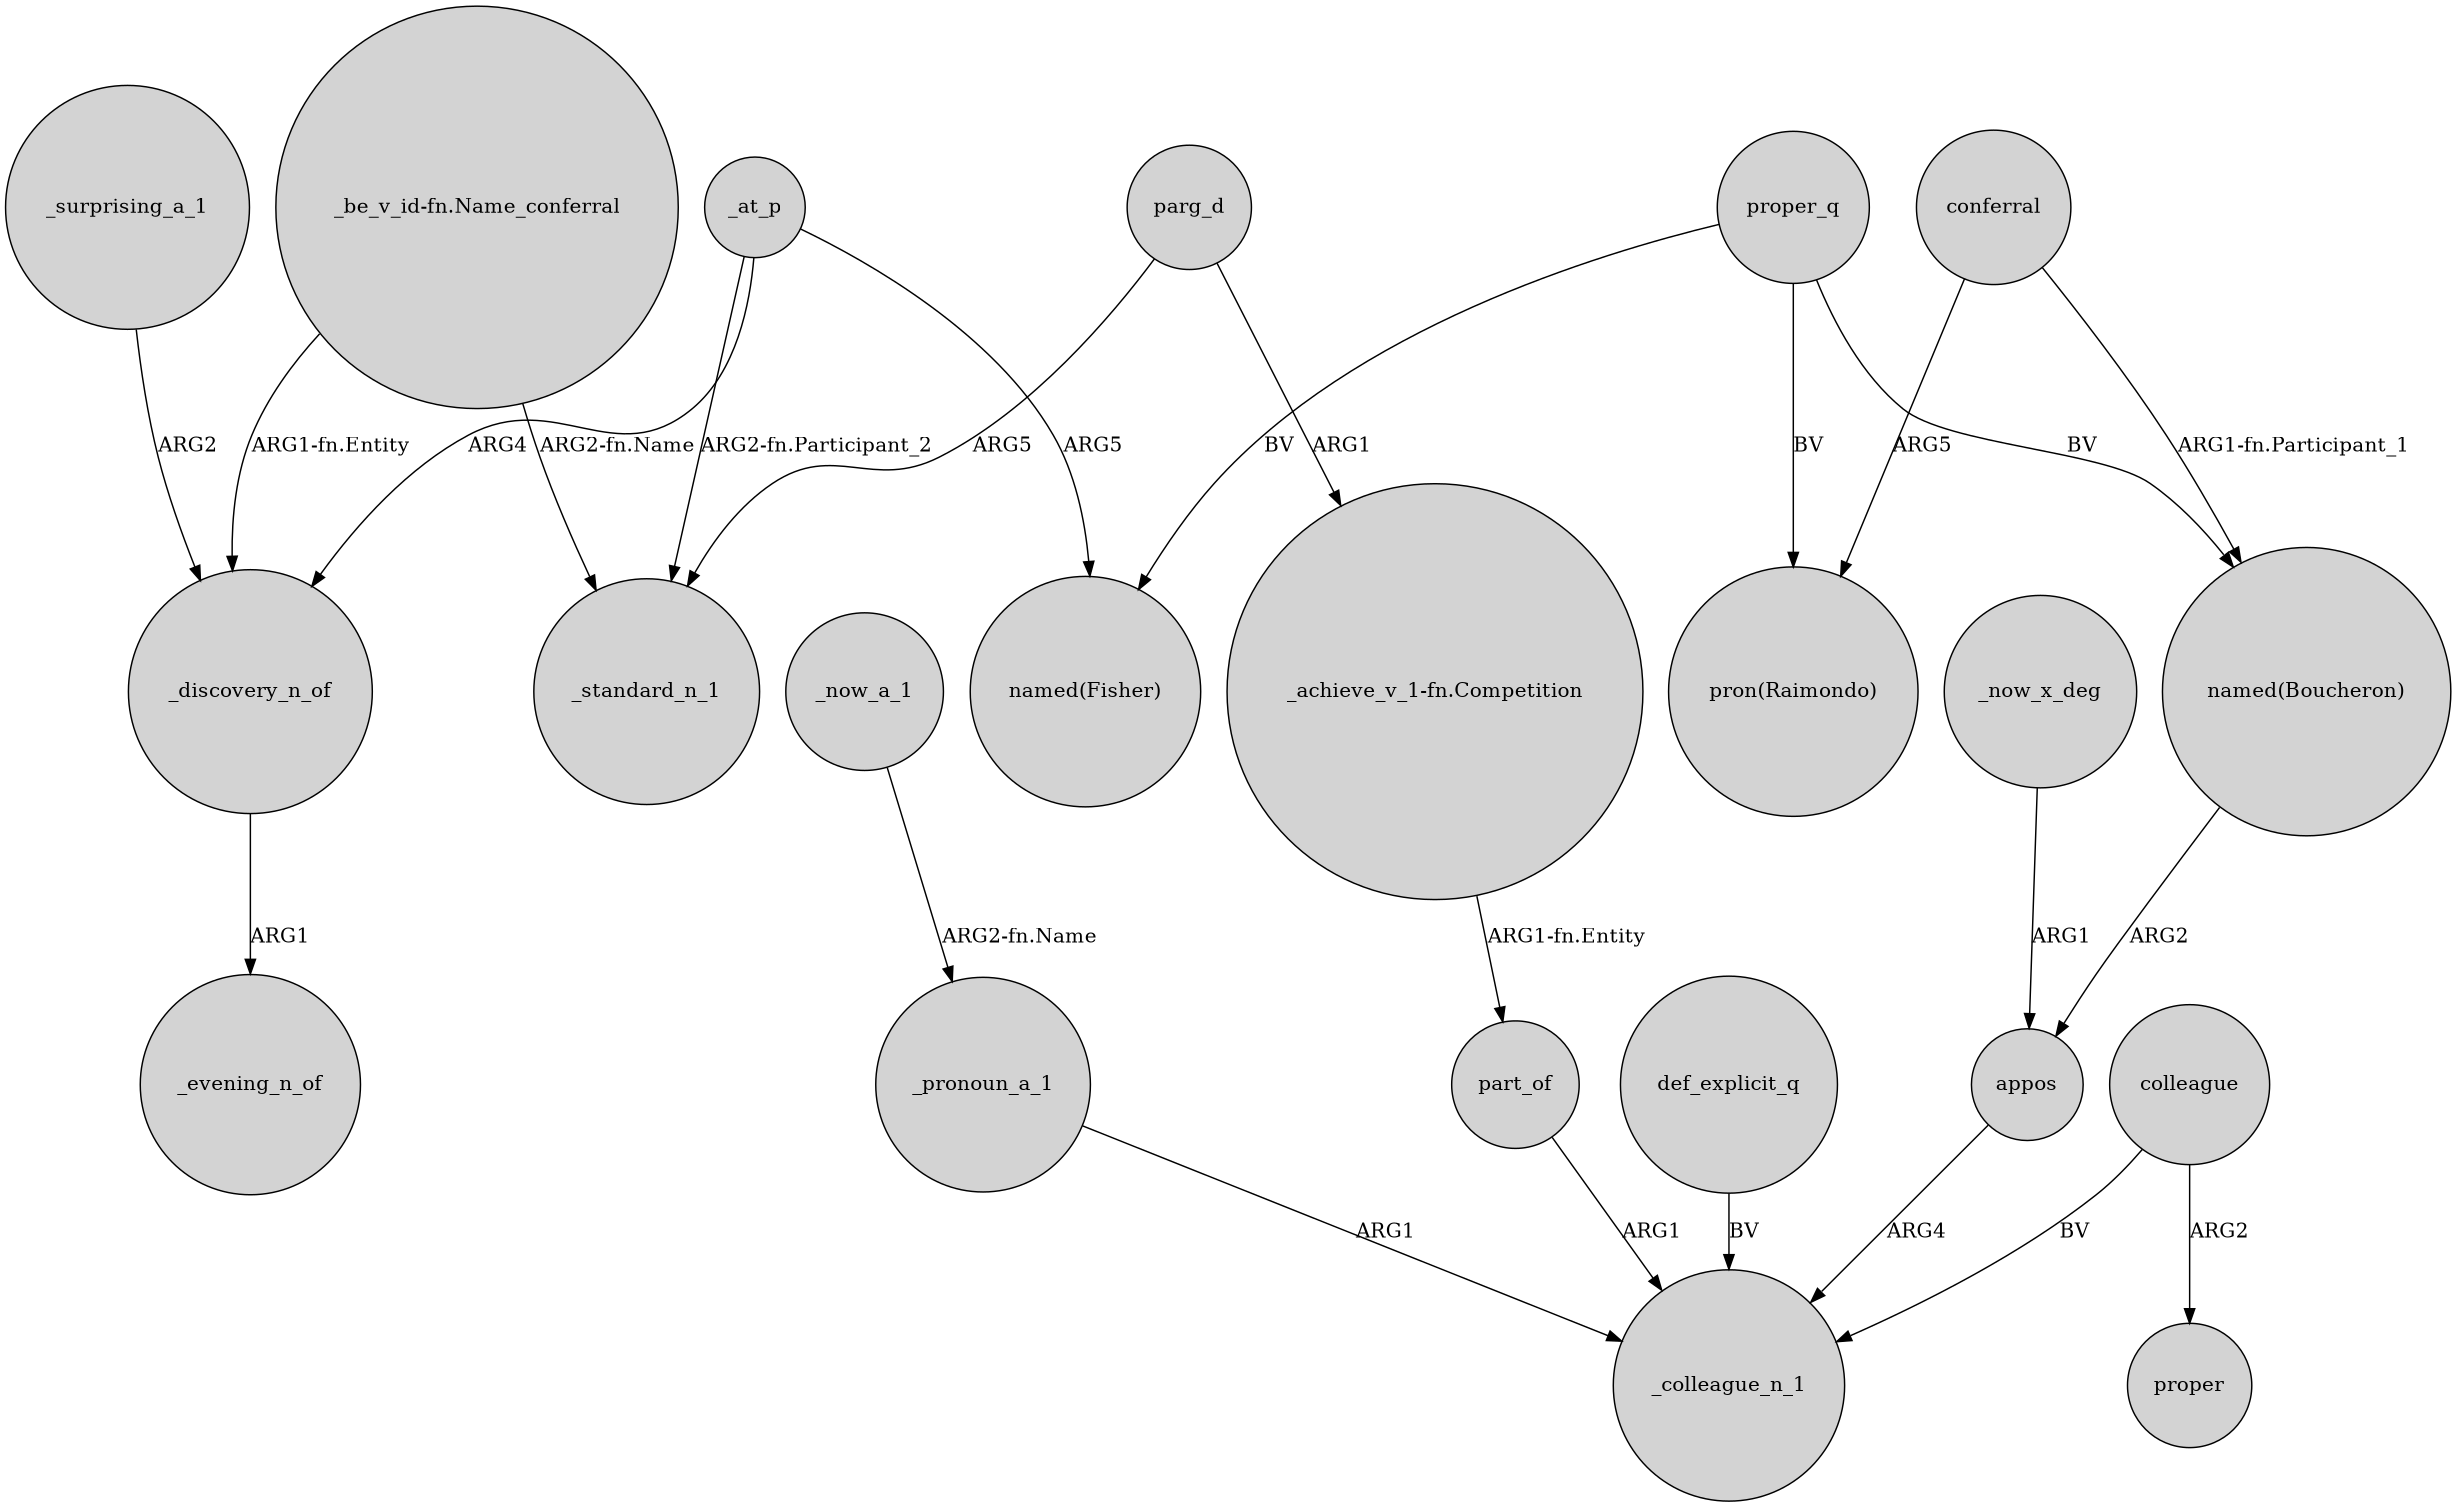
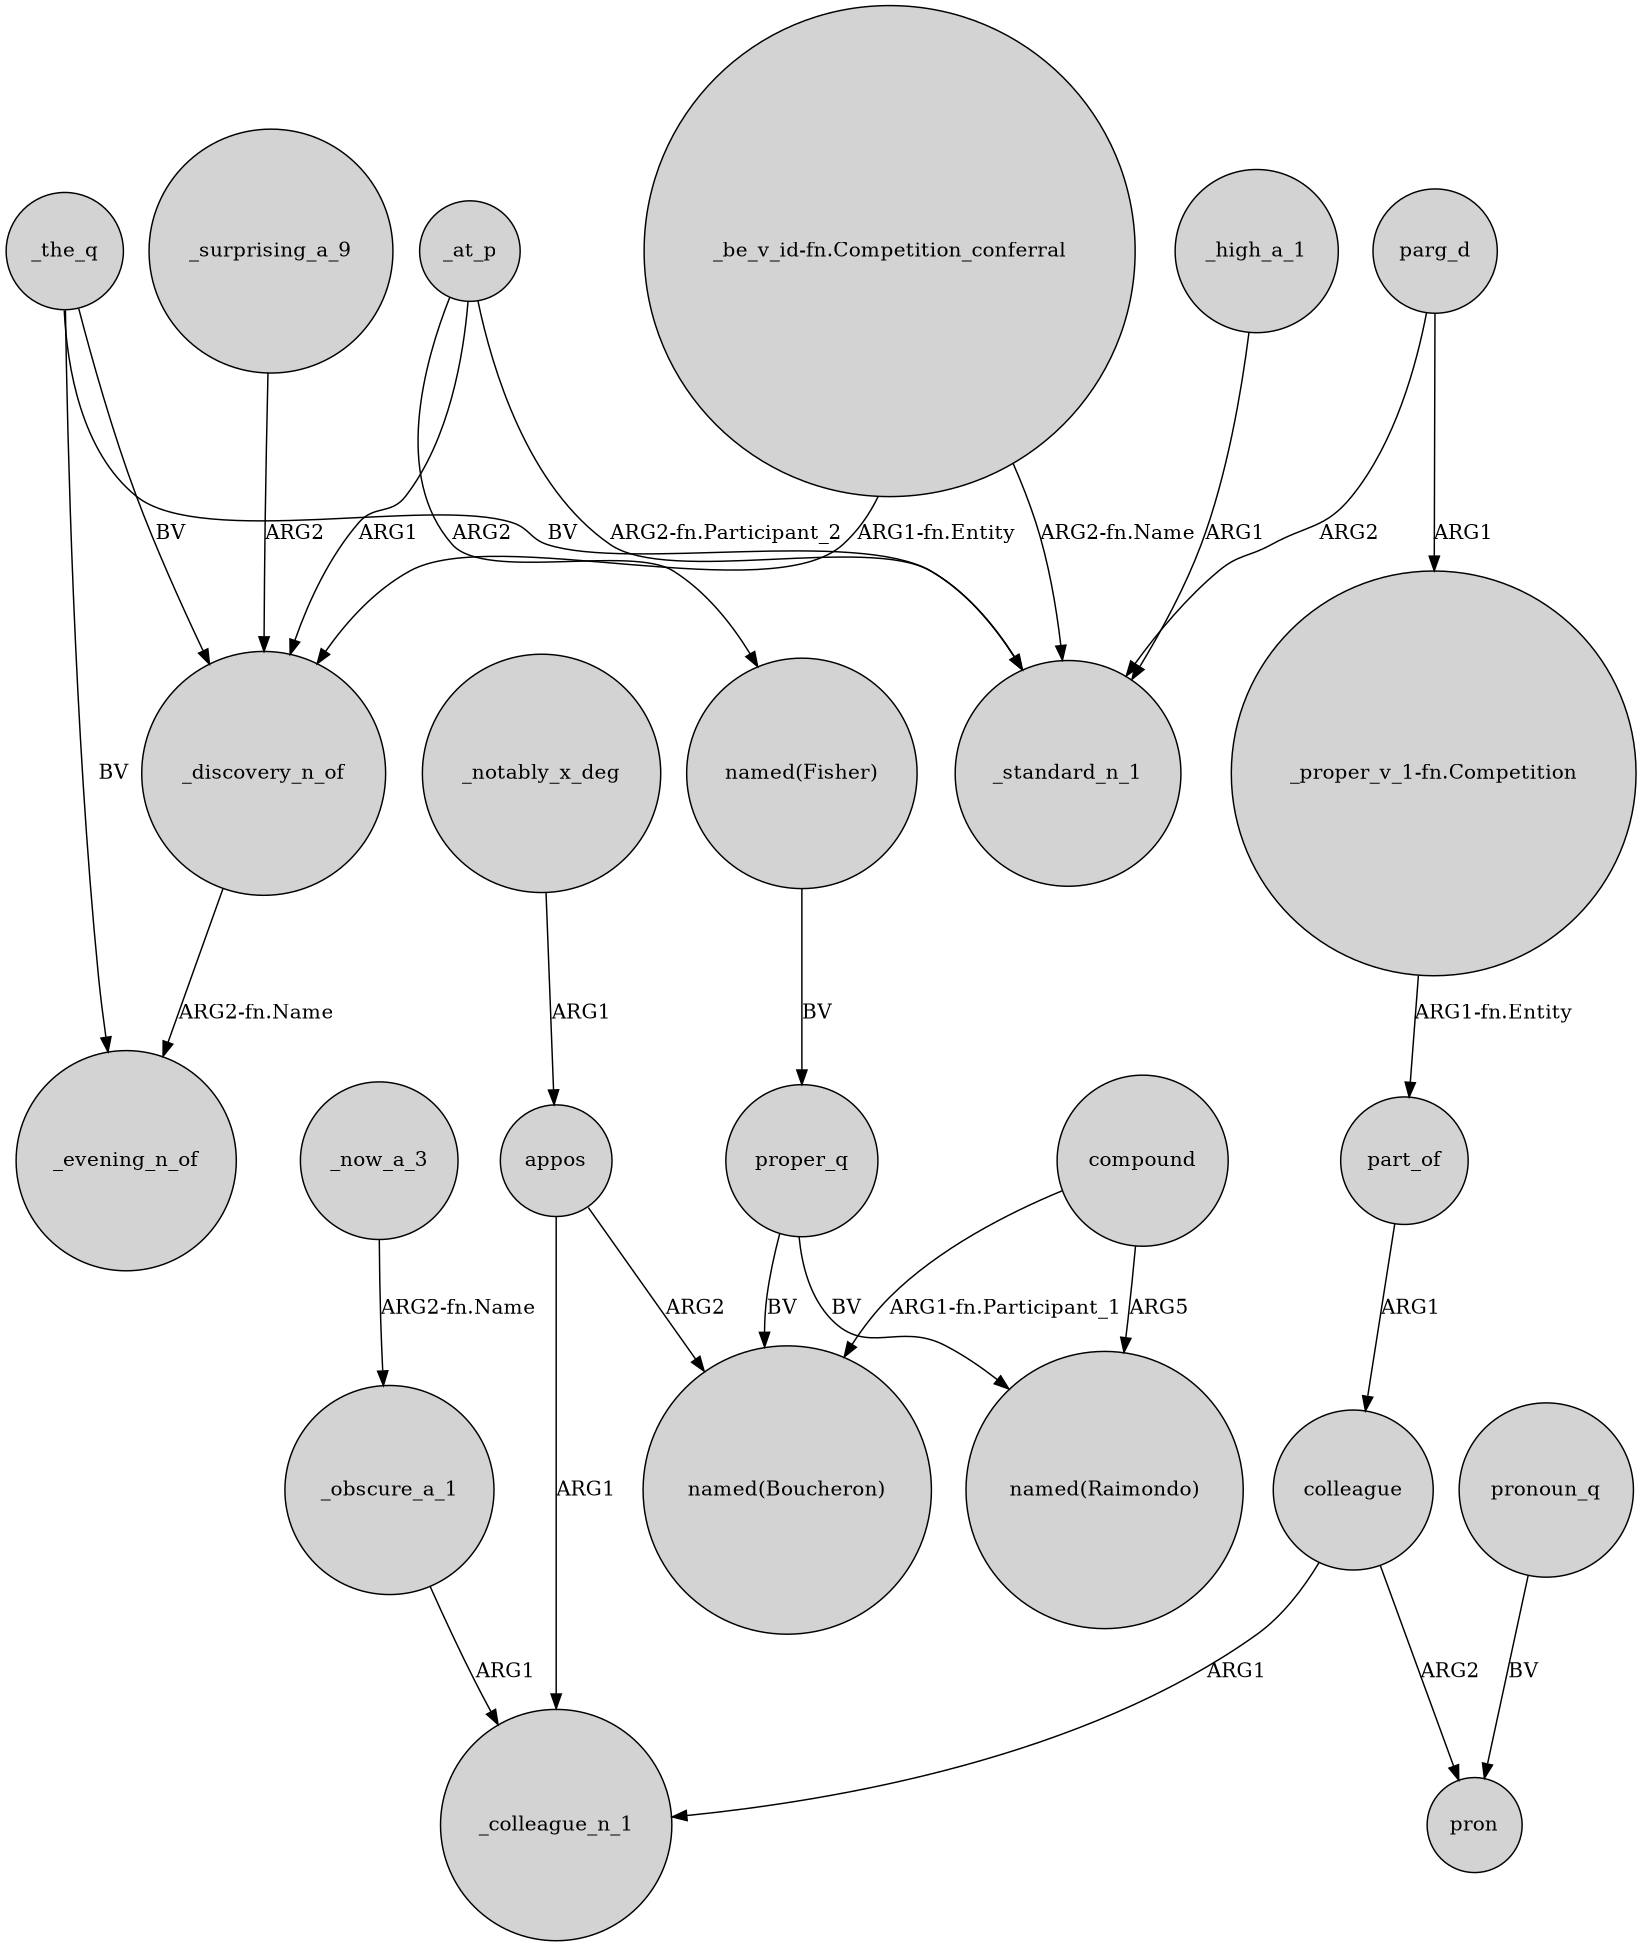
node "_surprising_a_1": label "_surprising_a_1" -> "_surprising_a_9"
node "_be_v_id-fn.Name_conferral": label "_be_v_id-fn.Name_conferral" -> "_be_v_id-fn.Competition_conferral"
node "conferral": label "conferral" -> "compound"
node "_the_q": added
node "_high_a_1": added
edge "proper_q" -> "named(Fisher)": reversed
edge "_at_p" -> "_discovery_n_of": label "ARG4" -> "ARG1"
edge "parg_d" -> "_standard_n_1": label "ARG5" -> "ARG2"
edge "_at_p" -> "named(Fisher)": label "ARG5" -> "ARG2"
node "_now_a_1": label "_now_a_1" -> "_now_a_3"
node "_achieve_v_1-fn.Competition": label "_achieve_v_1-fn.Competition" -> "_proper_v_1-fn.Competition"
node "pron(Raimondo)": label "pron(Raimondo)" -> "named(Raimondo)"
node "_now_x_deg": label "_now_x_deg" -> "_notably_x_deg"
edge "named(Boucheron)" -> "appos": reversed
edge "_discovery_n_of" -> "_evening_n_of": label "ARG1" -> "ARG2-fn.Name"
node "_pronoun_a_1": label "_pronoun_a_1" -> "_obscure_a_1"
node "def_explicit_q": removed
edge "part_of" -> "_colleague_n_1": now "part_of" -> "colleague"
edge "appos" -> "_colleague_n_1": label "ARG4" -> "ARG1"
edge "colleague" -> "_colleague_n_1": label "BV" -> "ARG1"
node "proper": label "proper" -> "pron"
node "pronoun_q": added
